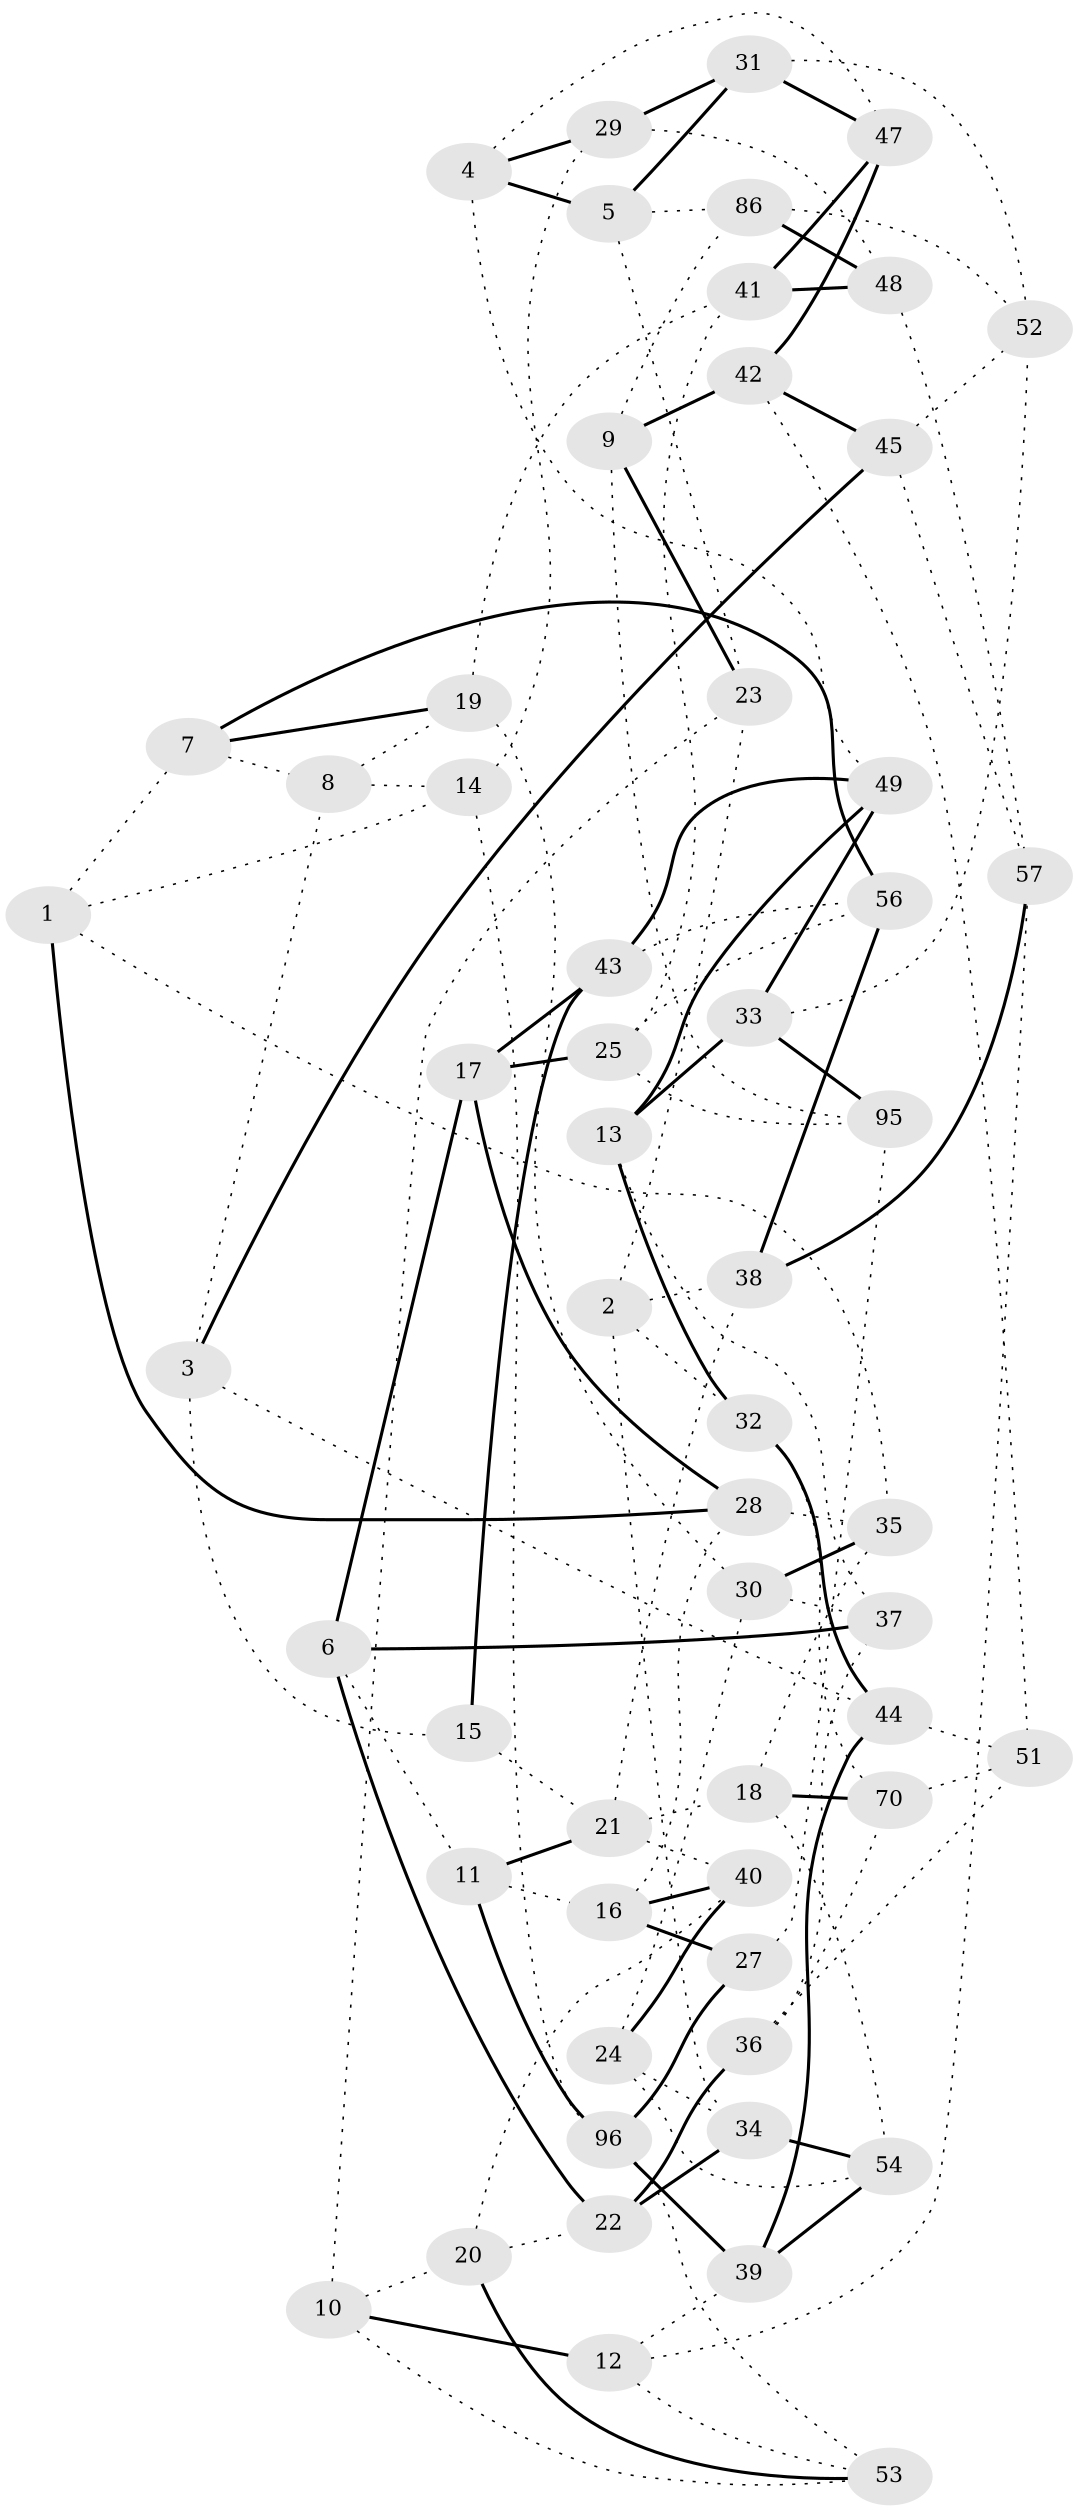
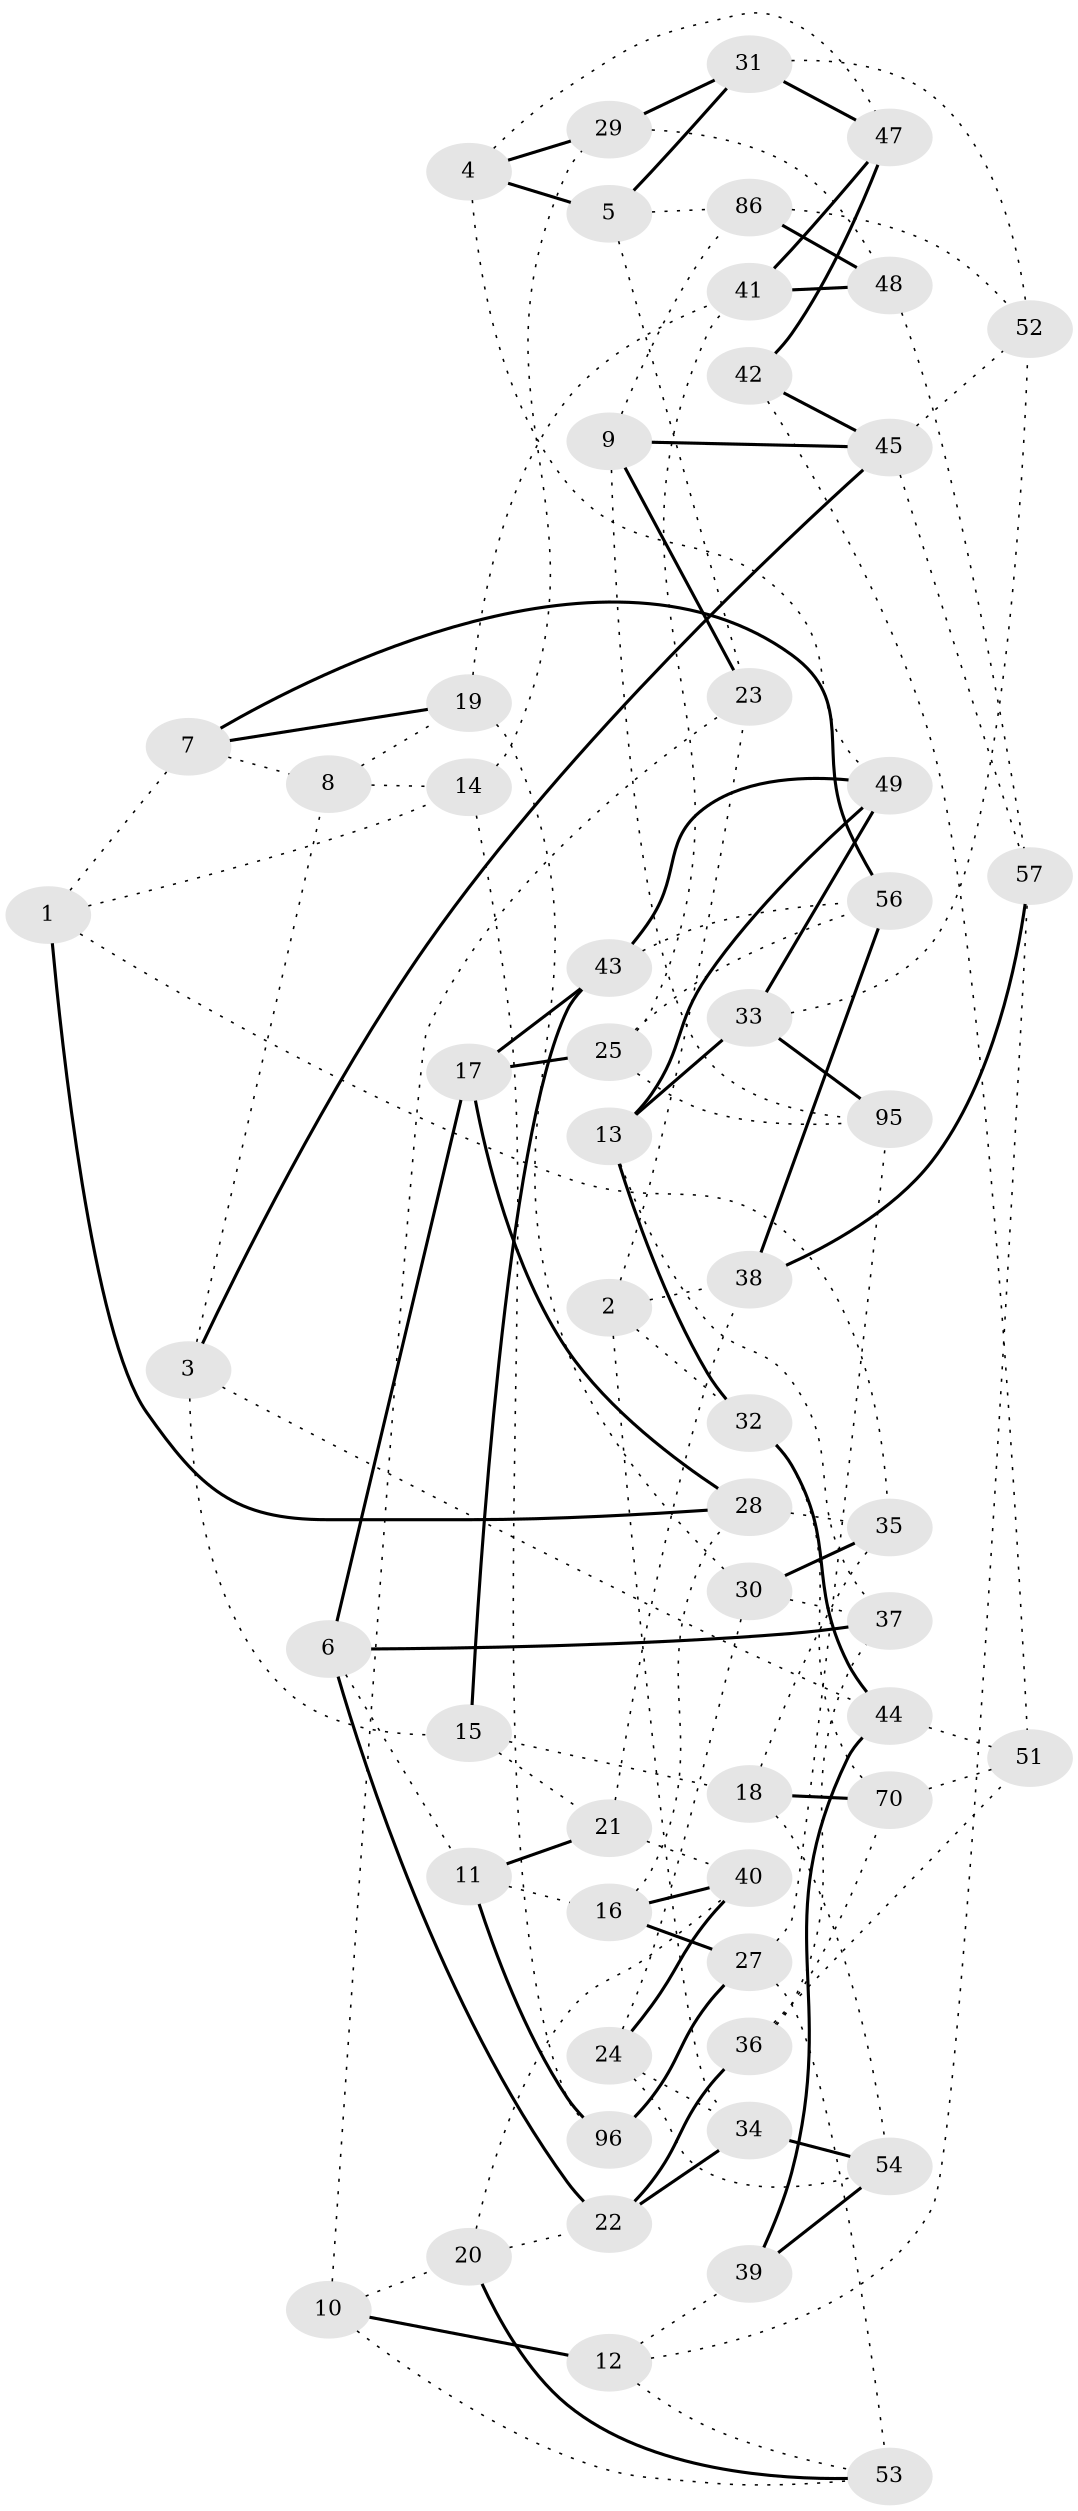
edge "42" -- "9": now "45" -- "9"
edge "18" -- "21": now "18" -- "15"
edge "96" -- "39": removed
edge "96" -- "53": now "27" -- "53"
